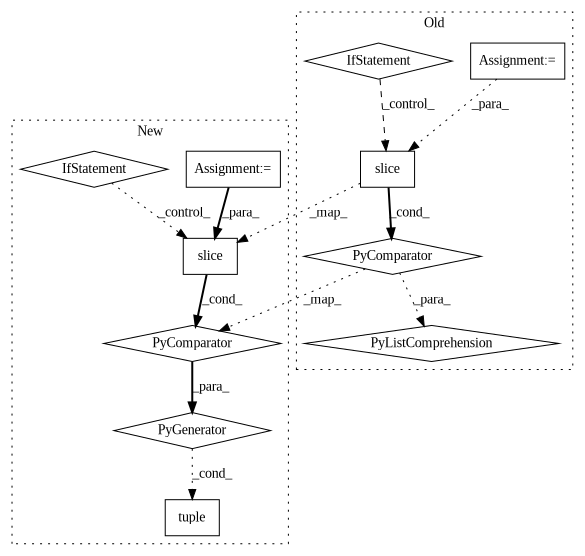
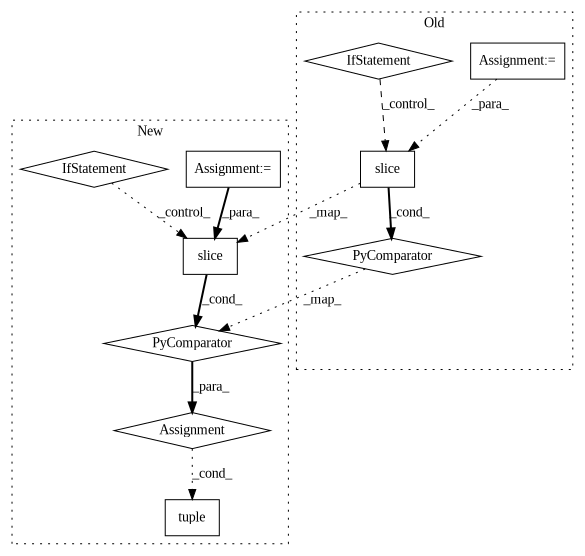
node "PyListComprehension": removed
node "PyGenerator": label "PyGenerator" -> "Assignment"
